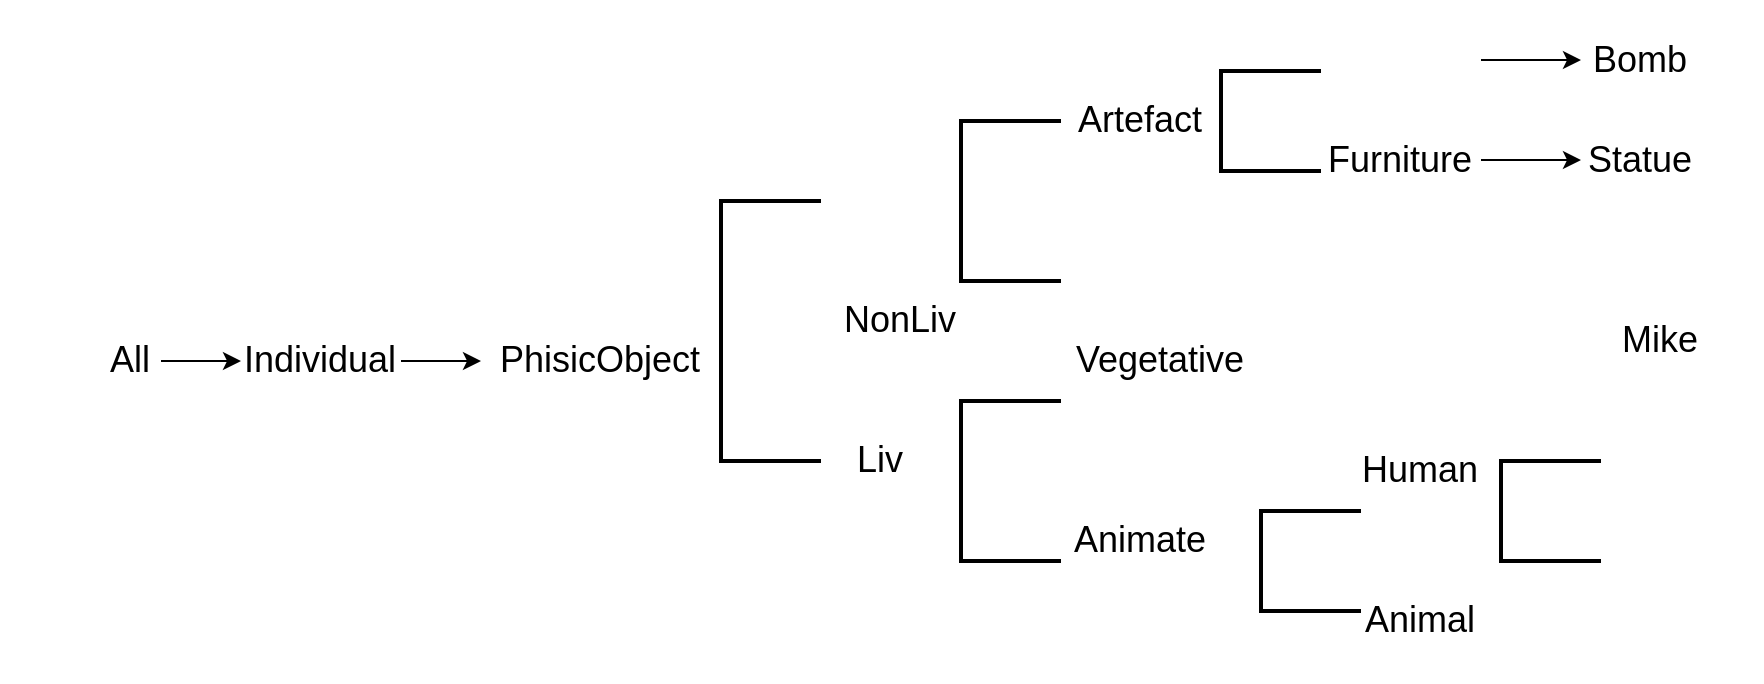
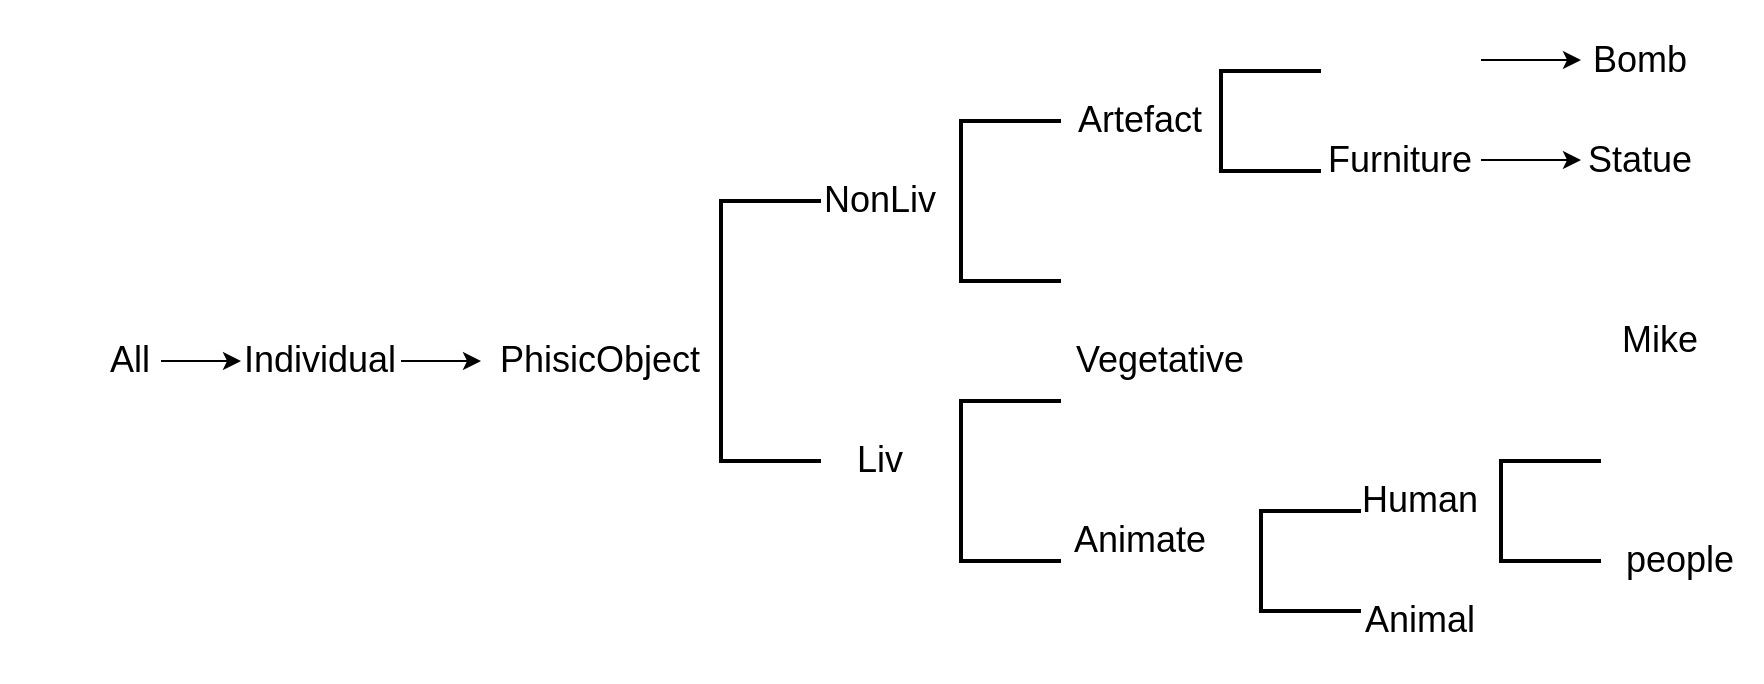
node "NonLiv": moved (901, 321) -> (881, 201)
node "Human": moved (1421, 471) -> (1421, 501)
node "people": added
